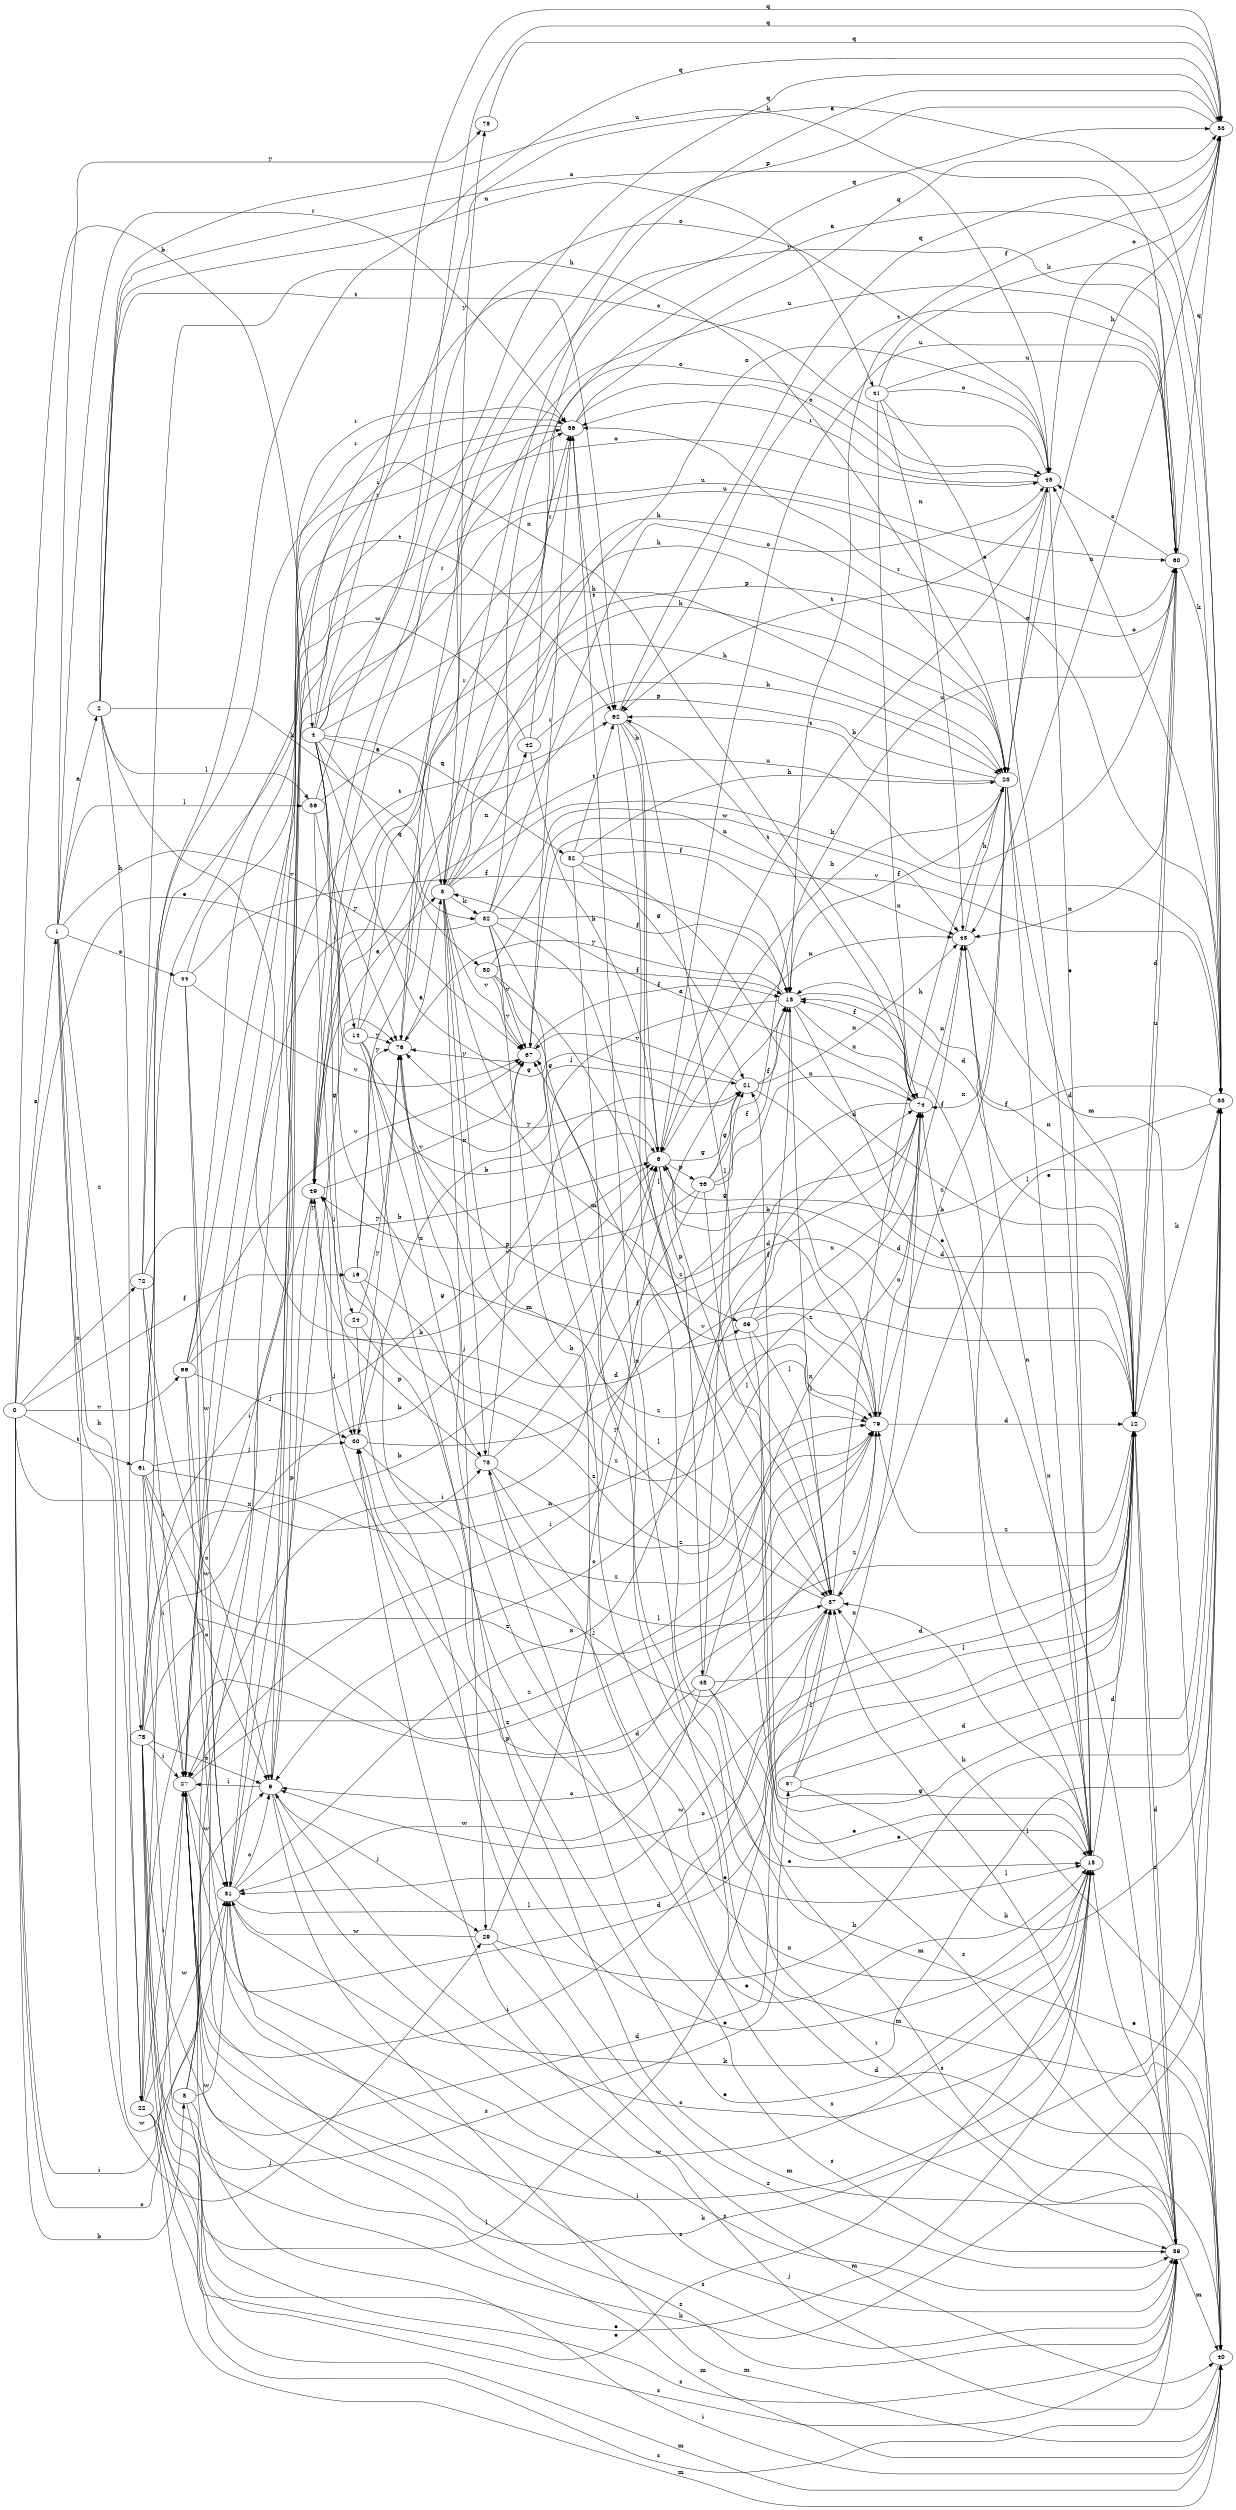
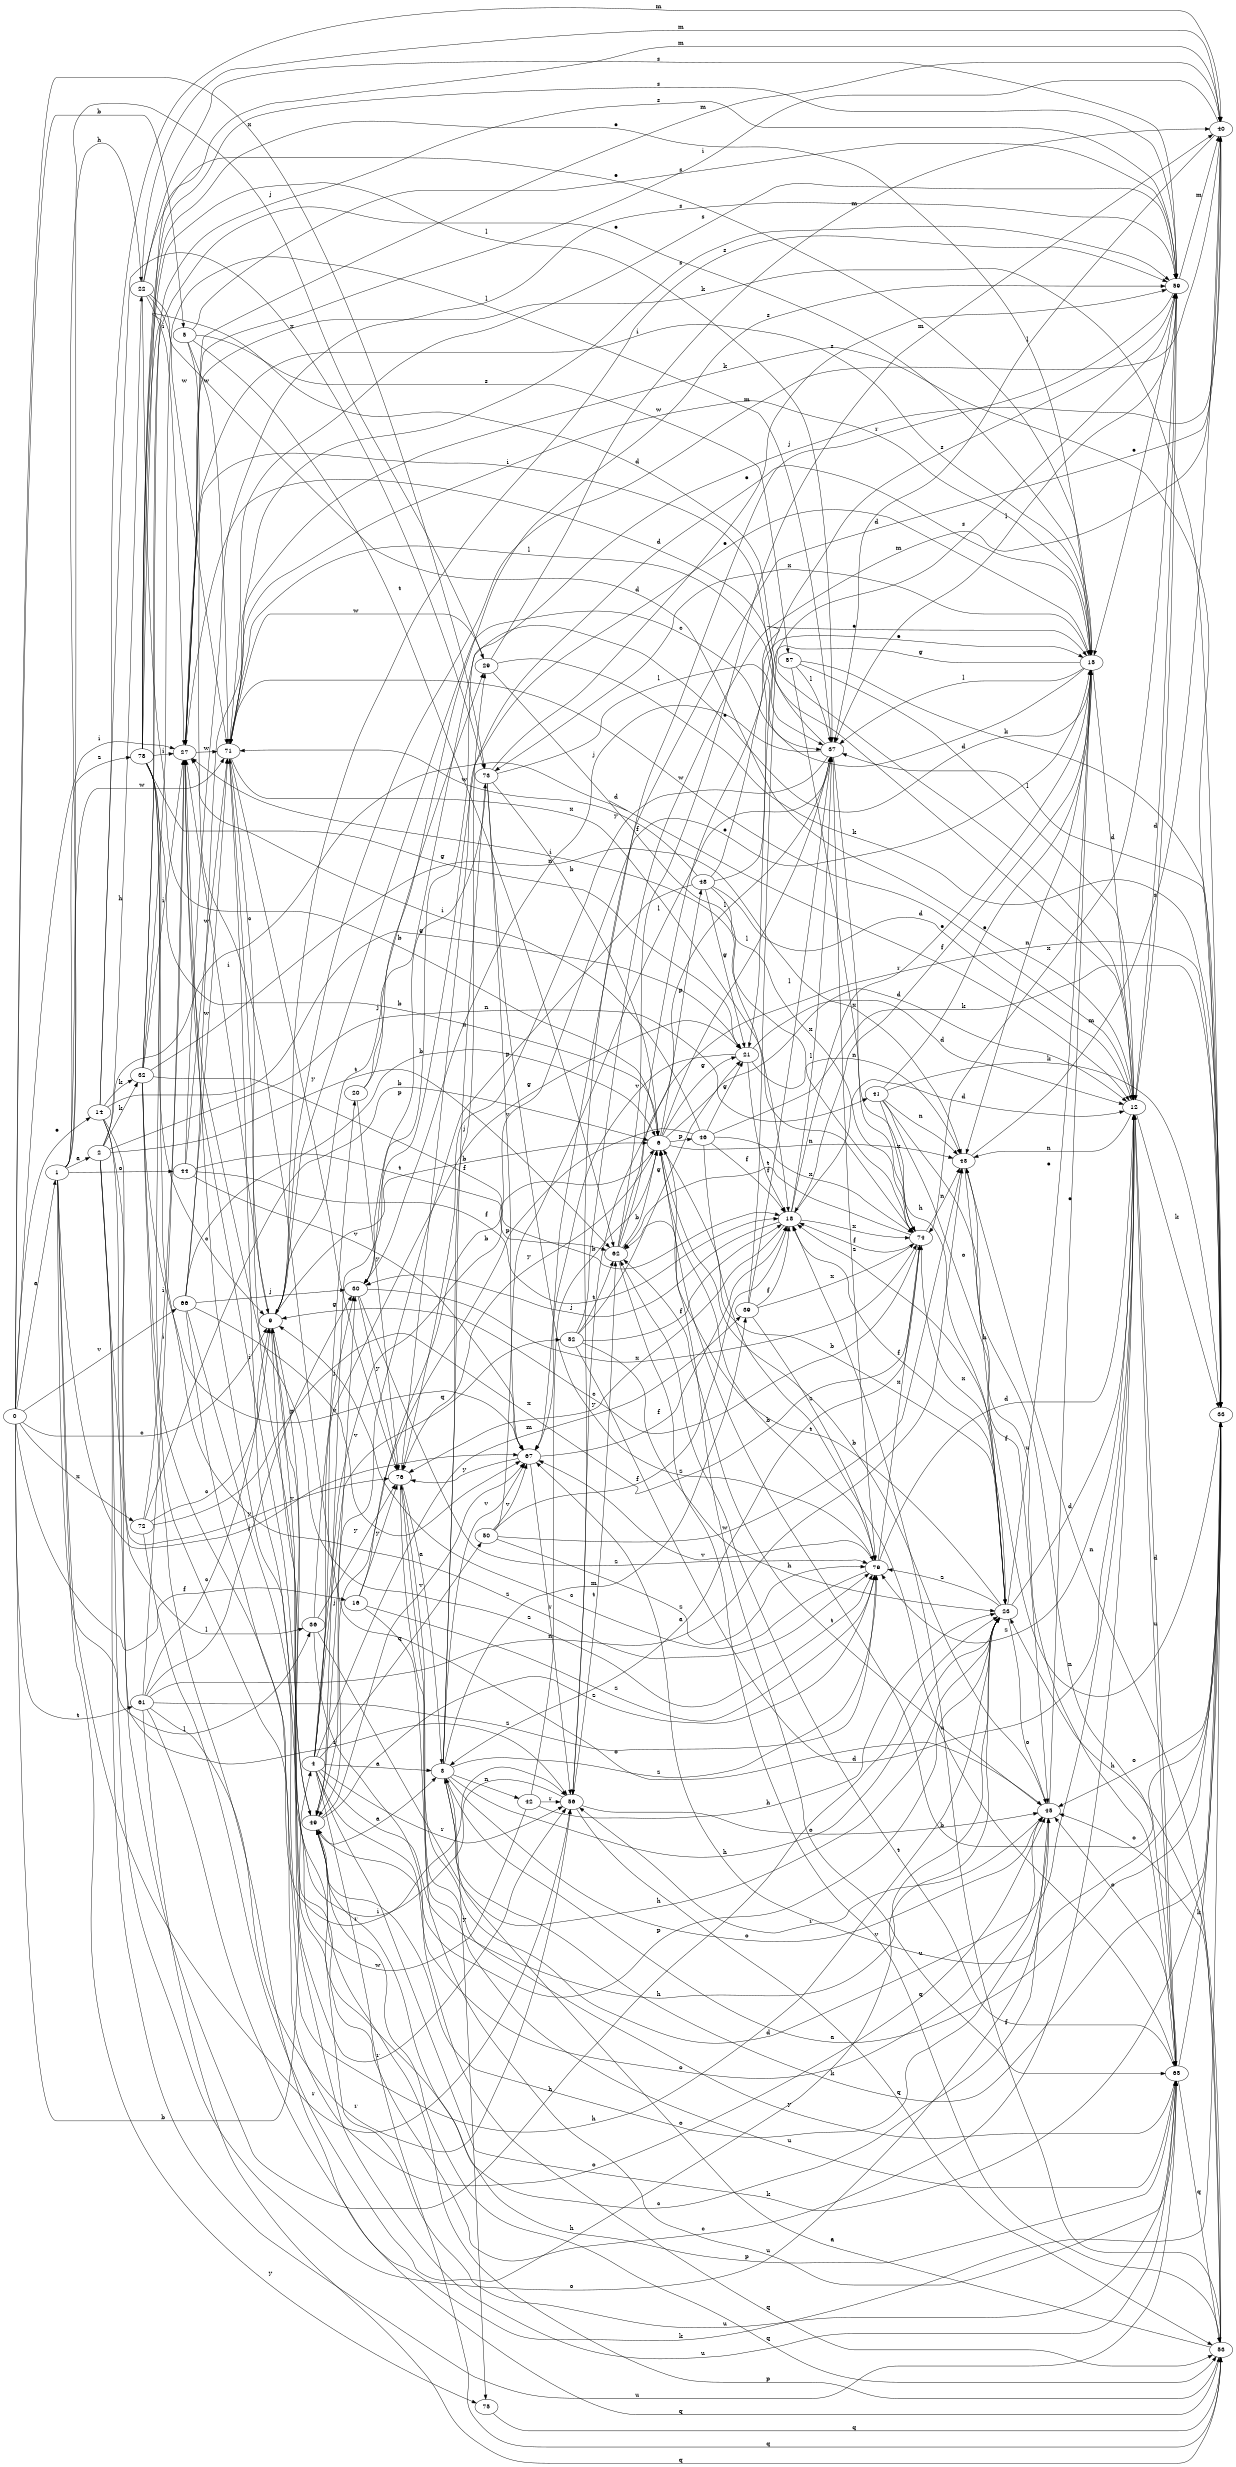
node "60": label "60" -> "65"
edge "3" -> "32": now "14" -> "32"
edge "9" -> "6": added, label "b"
node "24": label "24" -> "20"
node "31": label "31" -> "71"
